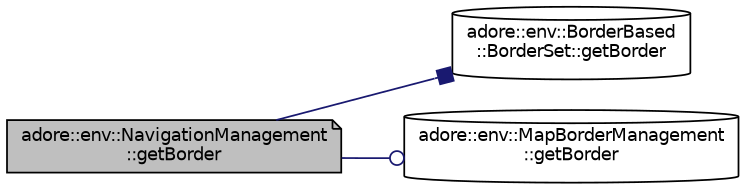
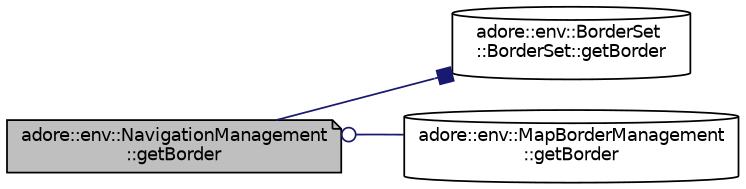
node "adore::env::BorderBased ::BorderSet::getBorder": label "adore::env::BorderBased ::BorderSet::getBorder" -> "adore::env::BorderSet ::BorderSet::getBorder"
edge "adore::env::NavigationManagement ::getBorder" -> "adore::env::MapBorderManagement ::getBorder": reversed
